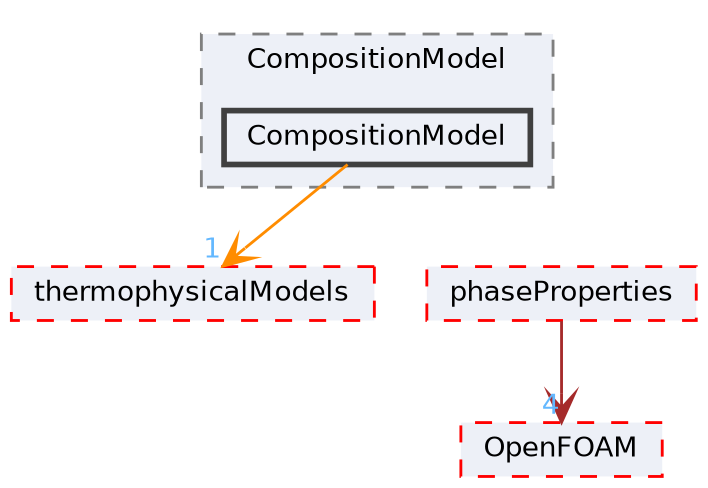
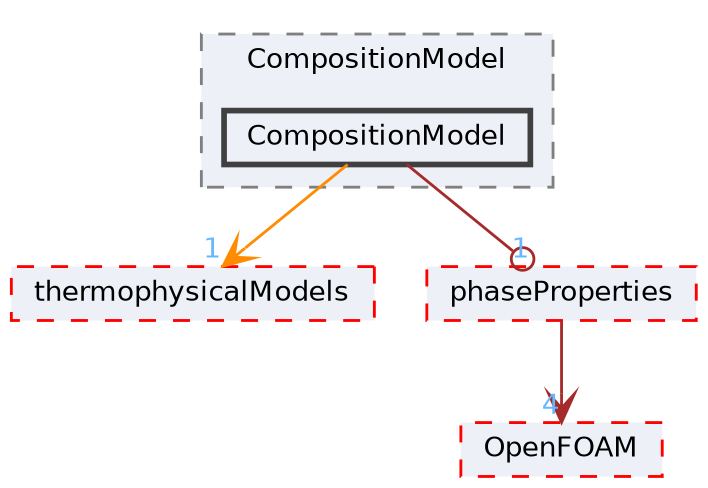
edge "CompositionModel" -> "phaseProperties": added
